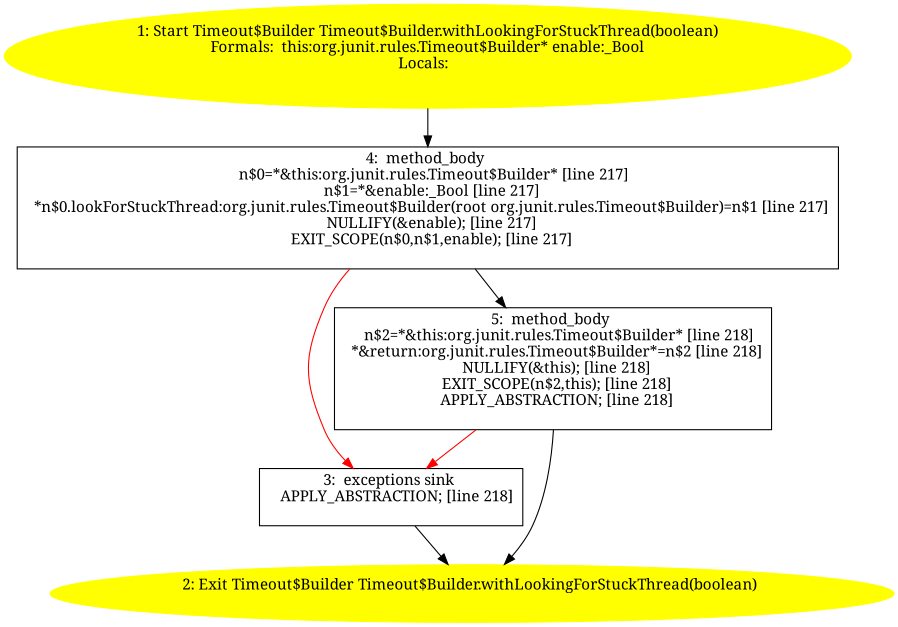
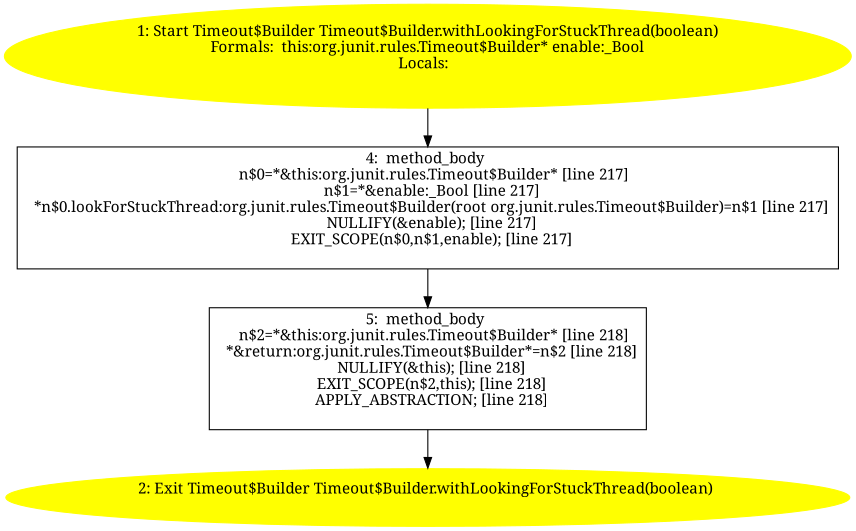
node "3:  exceptions sink APPLY_ABSTRACTION; [line 218]": removed
